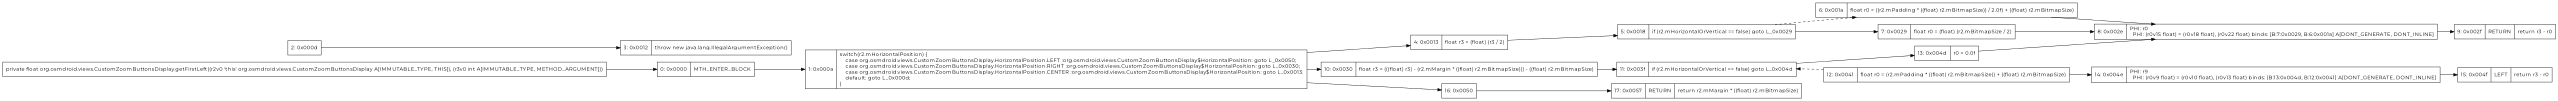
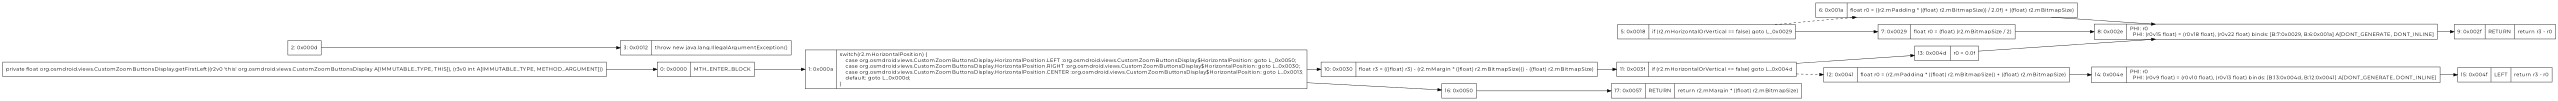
node "4: 0x0013": removed
edge "12: 0x0041" -> "11: 0x003f": reversed
node "14: 0x004e": text "PHI: r9" -> "PHI: r0"
